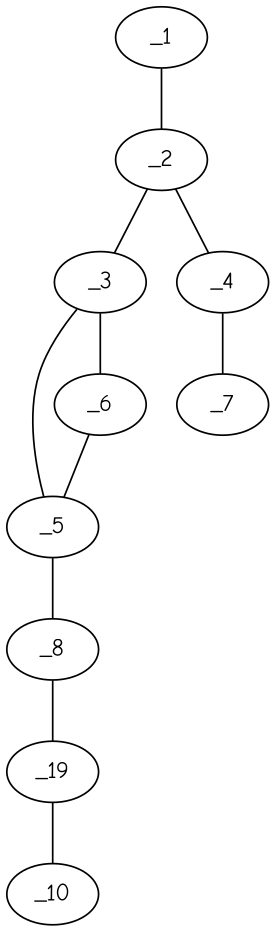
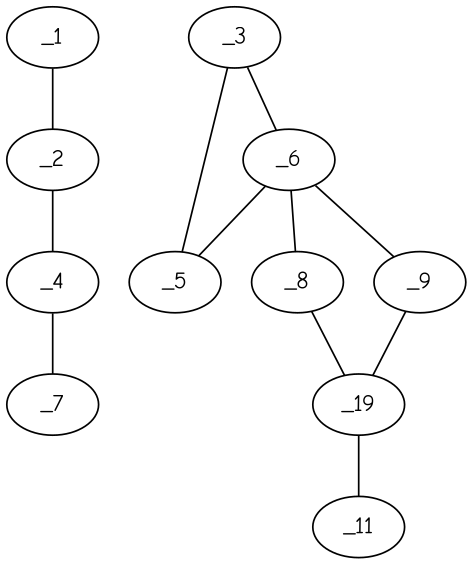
edge "_2" -- "_3": removed
node "_9": added
edge "_5" -- "_8": now "_6" -- "_8"
node "_10": label "_10" -> "_11"
